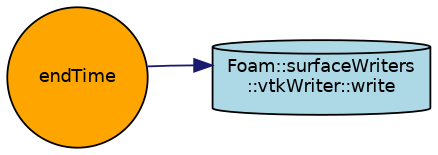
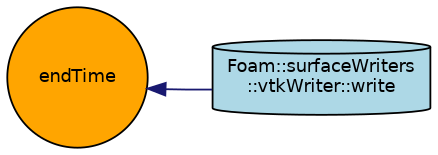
edge "endTime" -> "Foam::surfaceWriters ::vtkWriter::write": reversed
